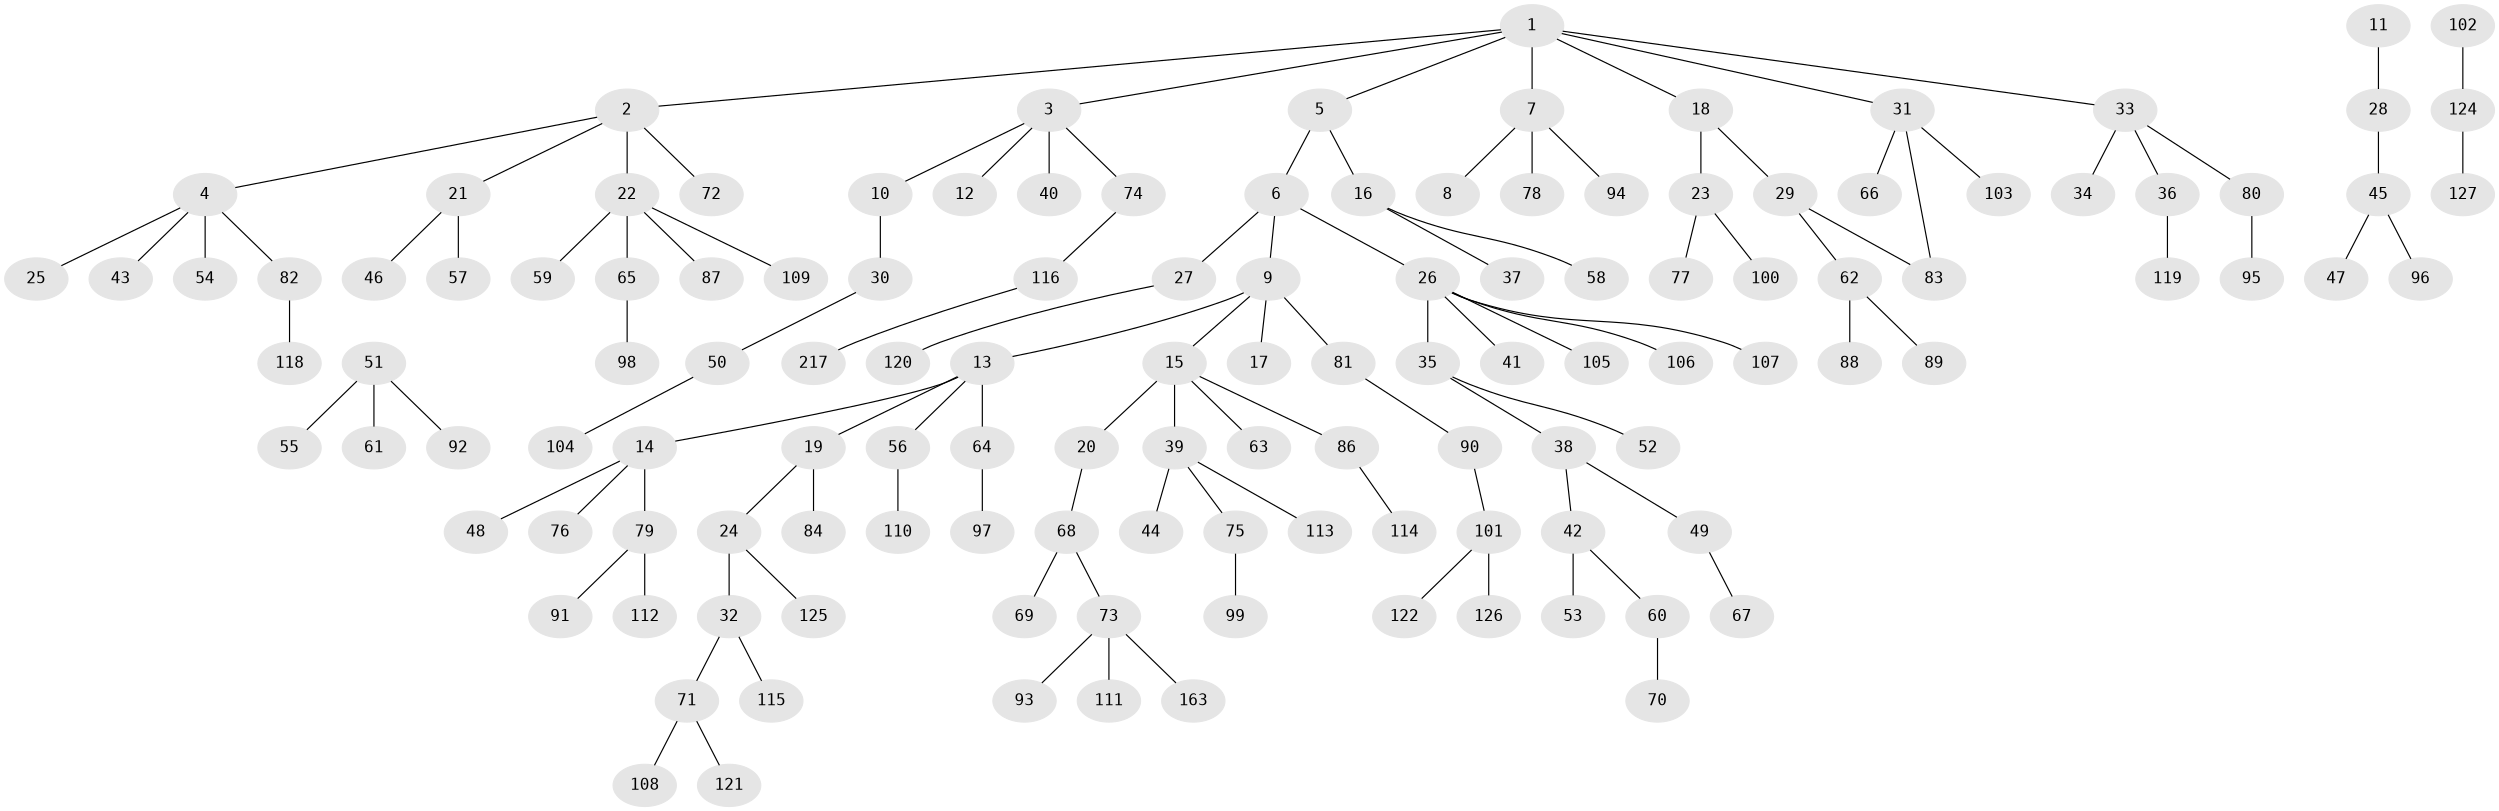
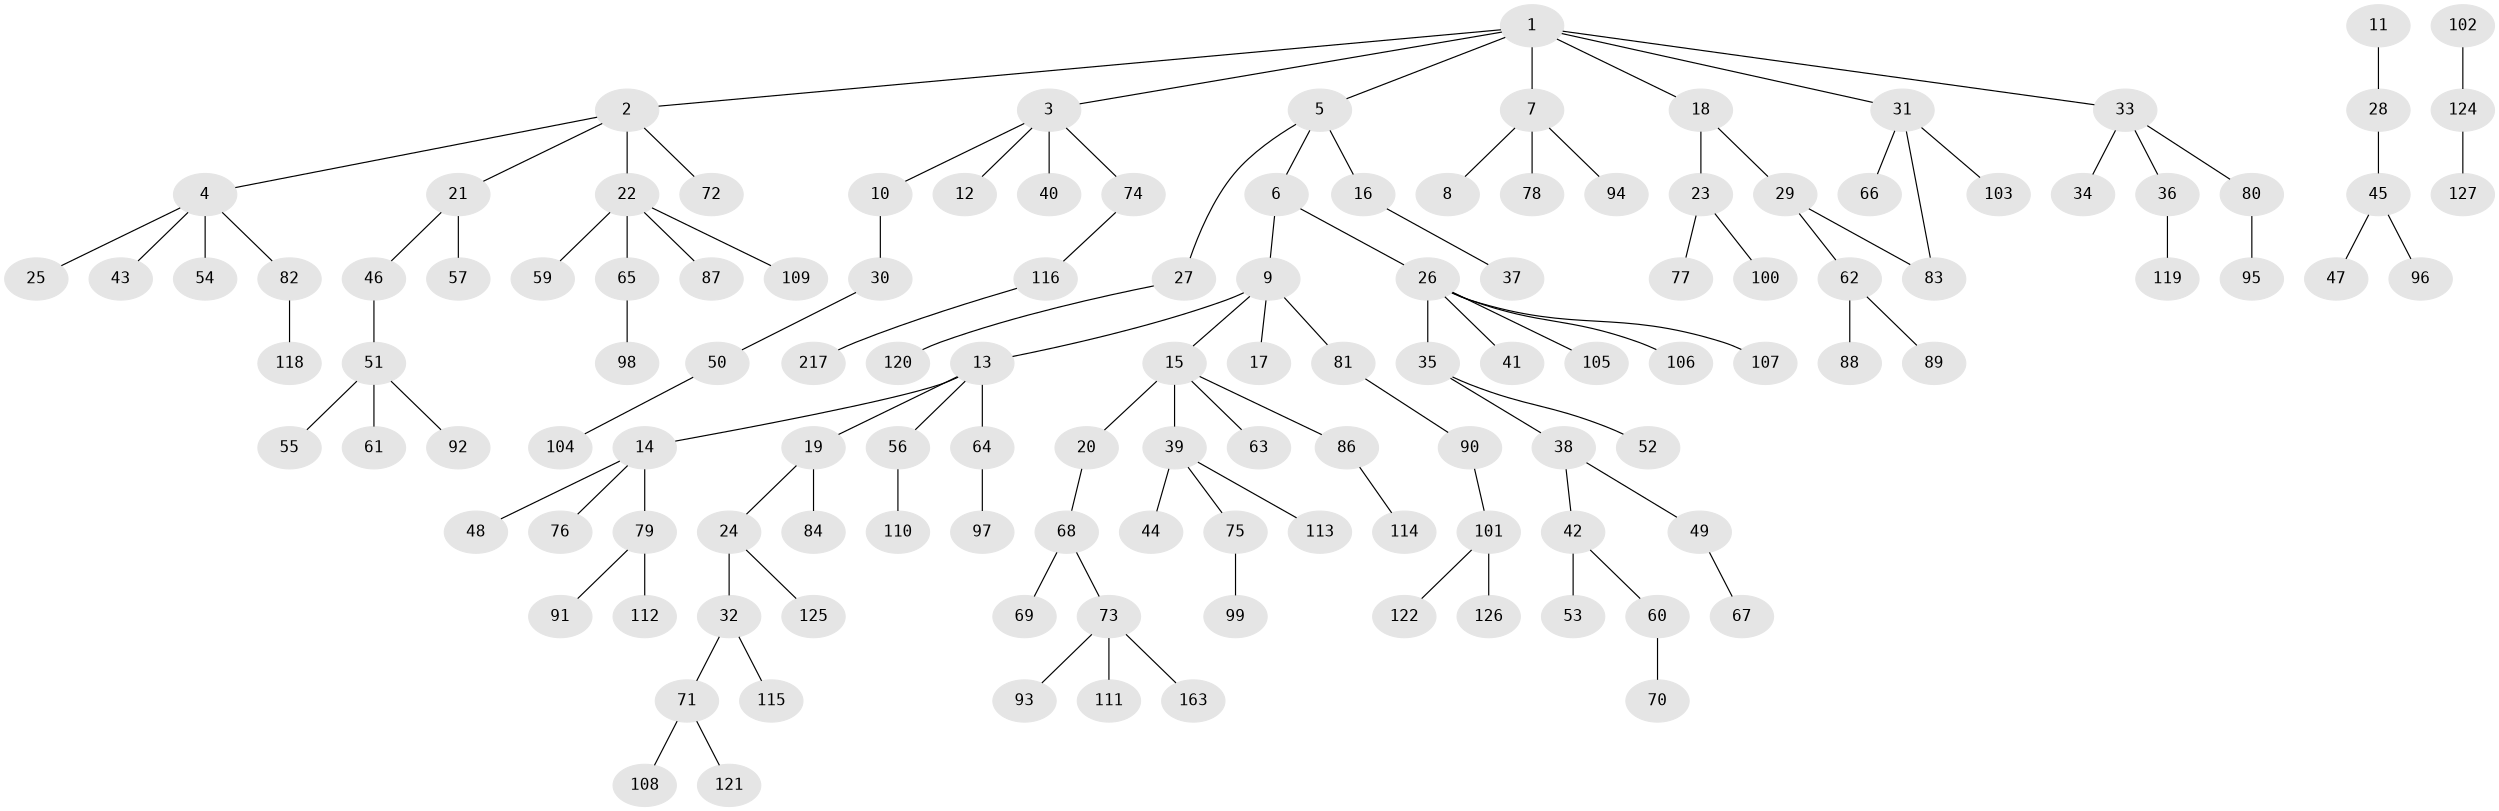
edge "6" -- "27": now "5" -- "27"
node "58": removed
edge "46" -- "51": added
